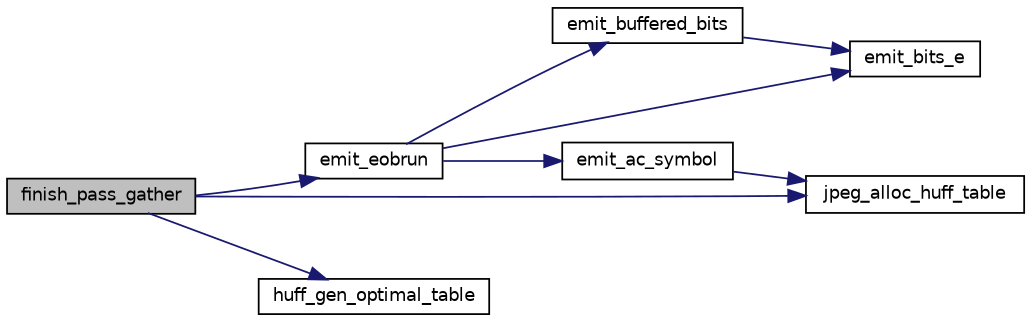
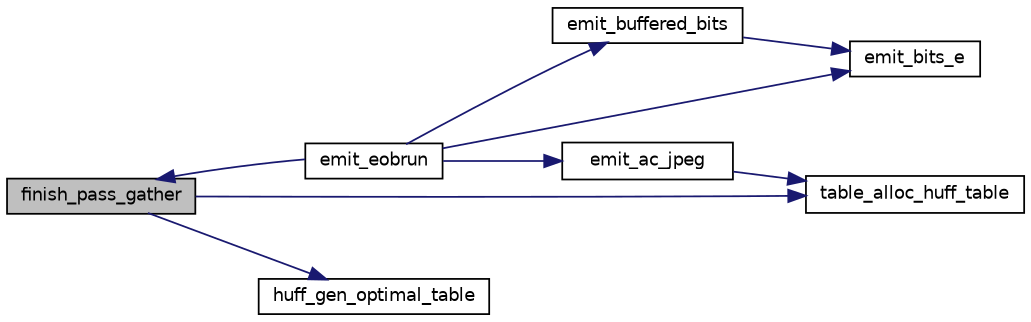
node "emit_ac_symbol": label "emit_ac_symbol" -> "emit_ac_jpeg"
edge "finish_pass_gather" -> "emit_eobrun": reversed
node "jpeg_alloc_huff_table": label "jpeg_alloc_huff_table" -> "table_alloc_huff_table"
